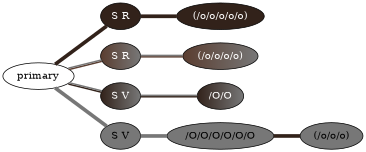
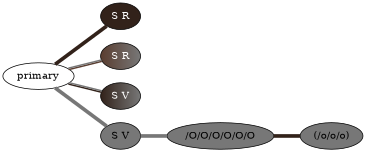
node "(/o/o/o/o/o)": removed
node "(/o/o/o/o)": removed
node "/O/O": removed
